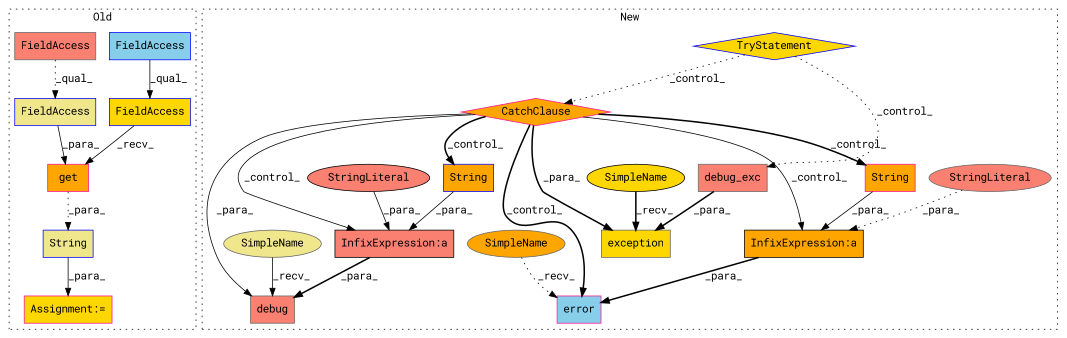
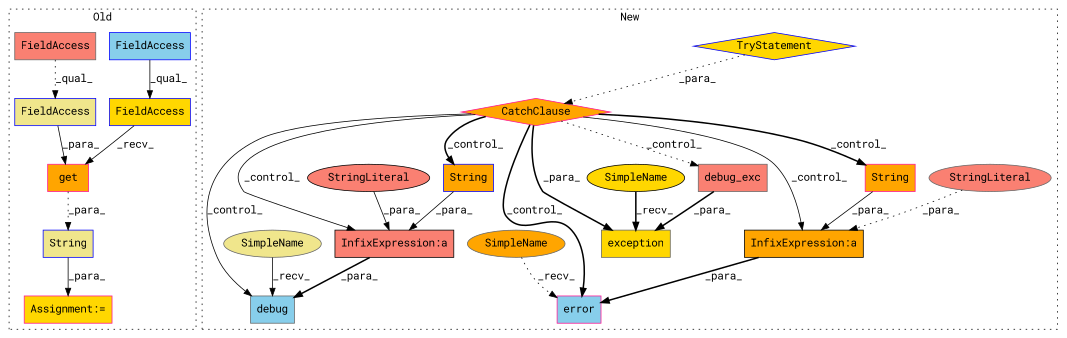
edge "TryStatement" -> "CatchClause": label "_control_" -> "_para_"
edge "TryStatement" -> "debug_exc": now "CatchClause" -> "debug_exc"
edge "CatchClause" -> "debug": label "_para_" -> "_control_"
node "debug": fillcolor salmon -> skyblue
